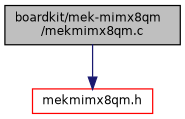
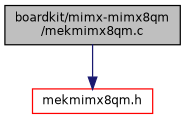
node "boardkit/mek-mimx8qm /mekmimx8qm.c": label "boardkit/mek-mimx8qm /mekmimx8qm.c" -> "boardkit/mimx-mimx8qm /mekmimx8qm.c"
